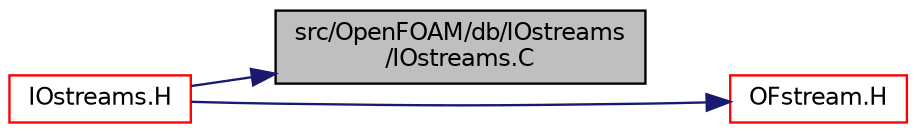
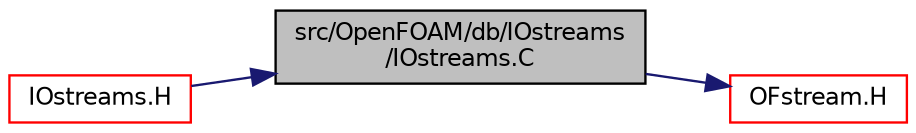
edge "IOstreams.H" -> "OFstream.H": now "src/OpenFOAM/db/IOstreams /IOstreams.C" -> "OFstream.H"
